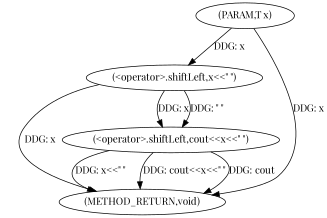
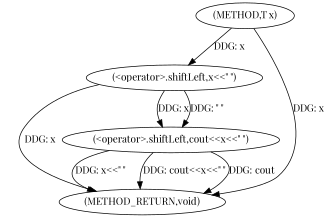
node "(PARAM,T x)": label "(PARAM,T x)" -> "(METHOD,T x)"
